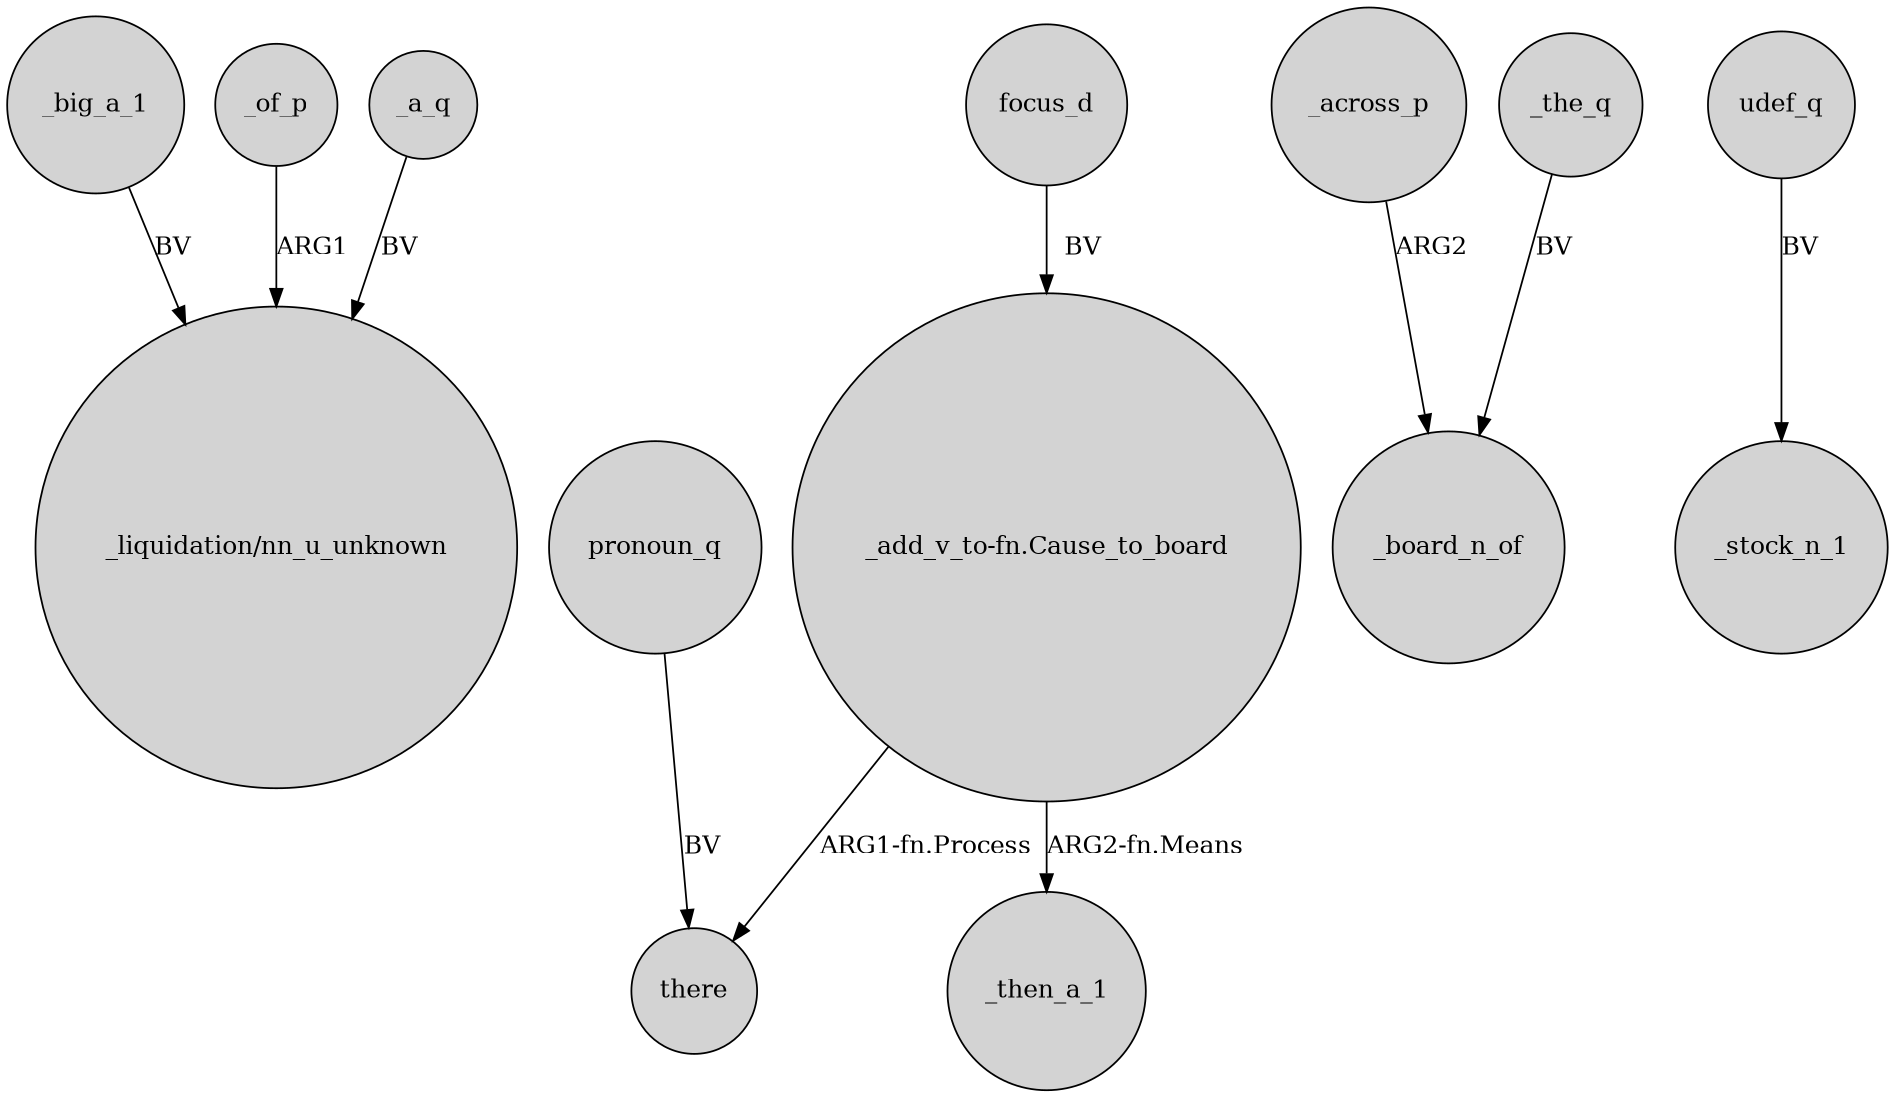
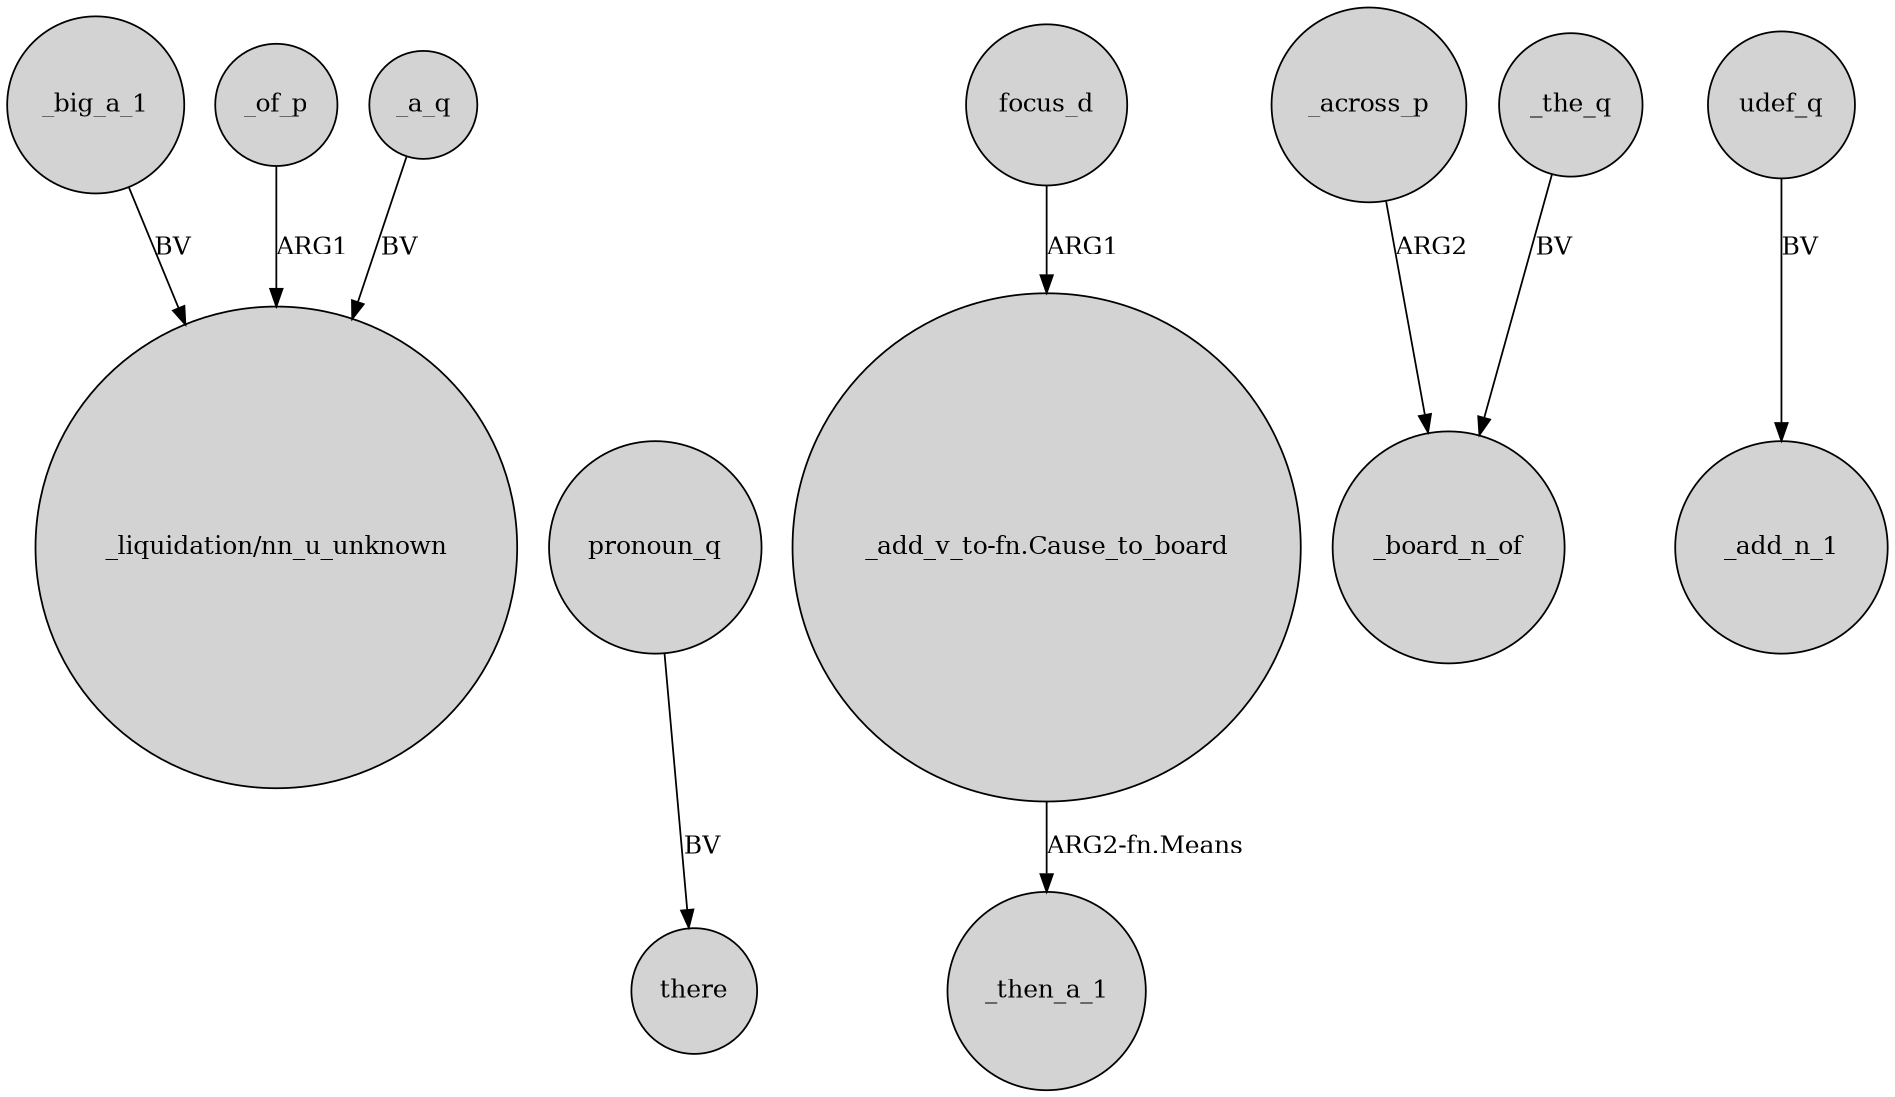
edge "focus_d" -> "_add_v_to-fn.Cause_to_board": label "BV" -> "ARG1"
node "_stock_n_1": label "_stock_n_1" -> "_add_n_1"
edge "_add_v_to-fn.Cause_to_board" -> "there": removed, label "ARG1-fn.Process"
